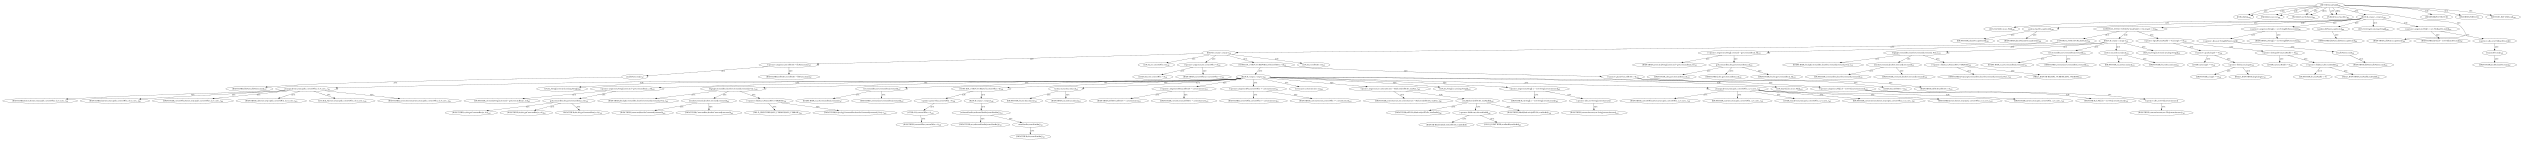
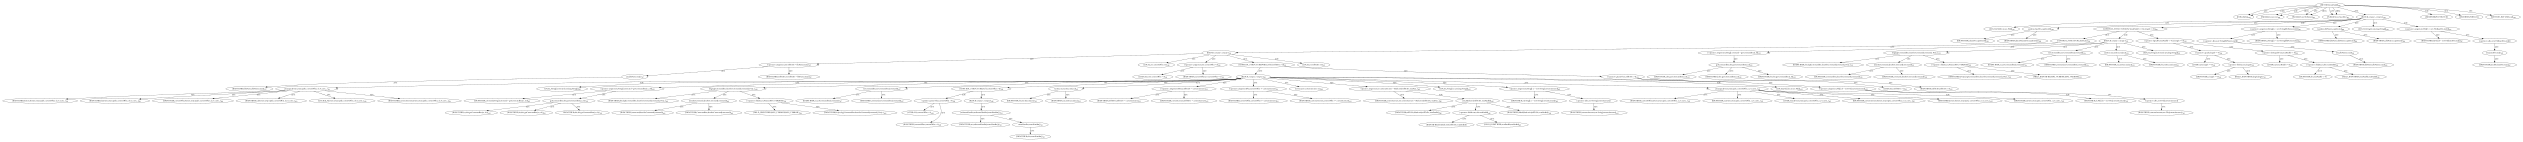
edge "(METHOD,runParallel)" -> "(IDENTIFIER,s,fileNames.copyInto(s))": now "(copyInto,fileNames.copyInto(s))" -> "(IDENTIFIER,s,fileNames.copyInto(s))"
node "(IDENTIFIER,command,String[] command = getCommandline(s, b))": removed
edge "(LITERAL,0,currentOffset > 0)" -> "(IDENTIFIER,currentOffset,currentOffset > 0)": now "(<operator>.greaterThan,currentOffset > 0)" -> "(IDENTIFIER,currentOffset,currentOffset > 0)"
